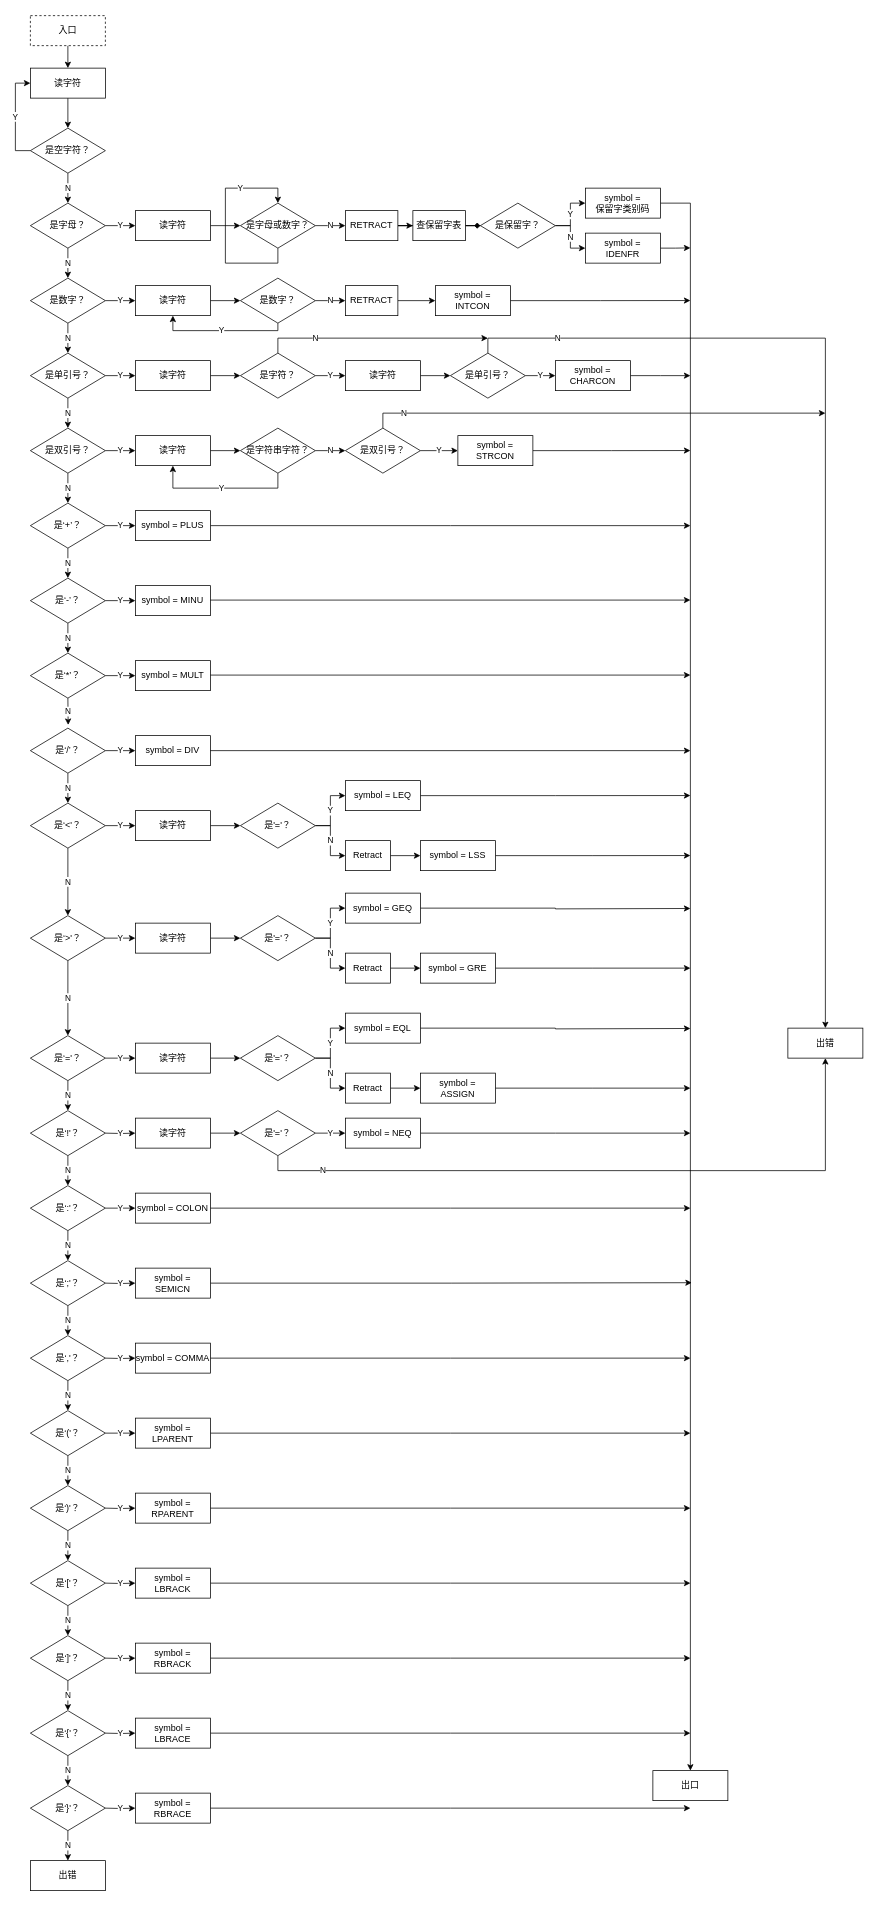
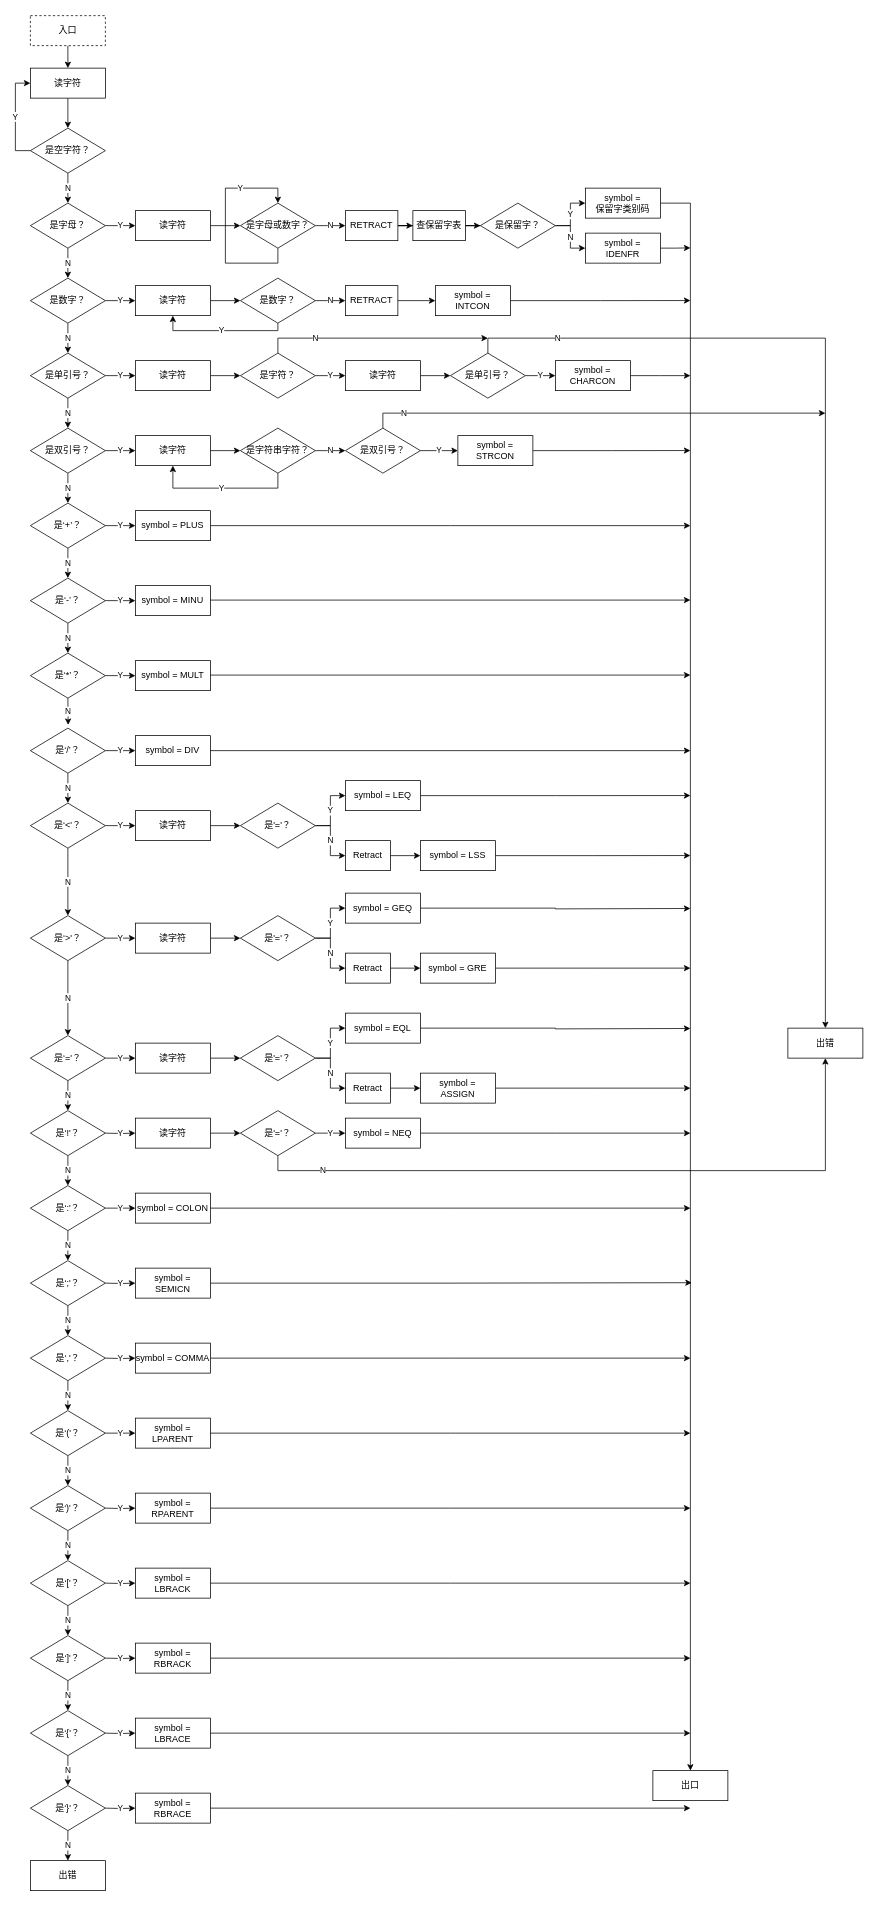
edge "查保留字表" -> "是保留字？": arrowhead diamond -> classic
